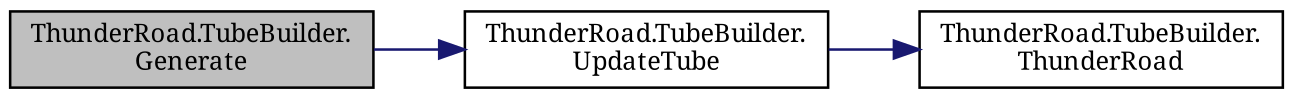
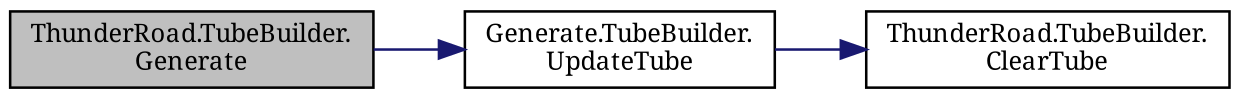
node "ThunderRoad.TubeBuilder. UpdateTube": label "ThunderRoad.TubeBuilder. UpdateTube" -> "Generate.TubeBuilder. UpdateTube"
node "ThunderRoad.TubeBuilder. ThunderRoad": label "ThunderRoad.TubeBuilder. ThunderRoad" -> "ThunderRoad.TubeBuilder. ClearTube"
